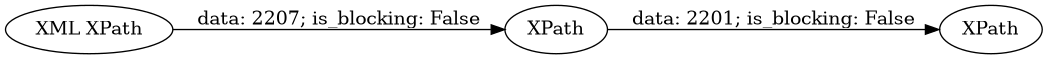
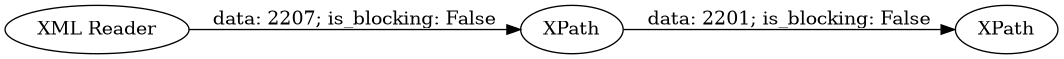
node "XML XPath": label "XML XPath" -> "XML Reader"
